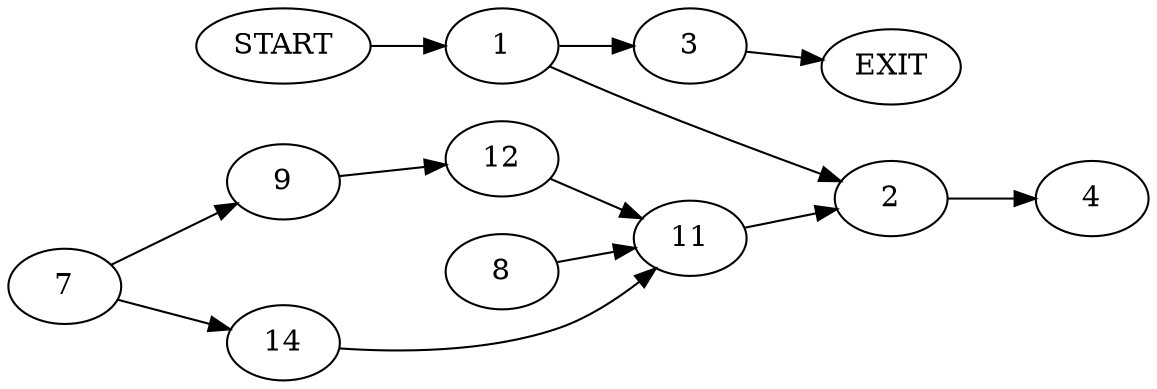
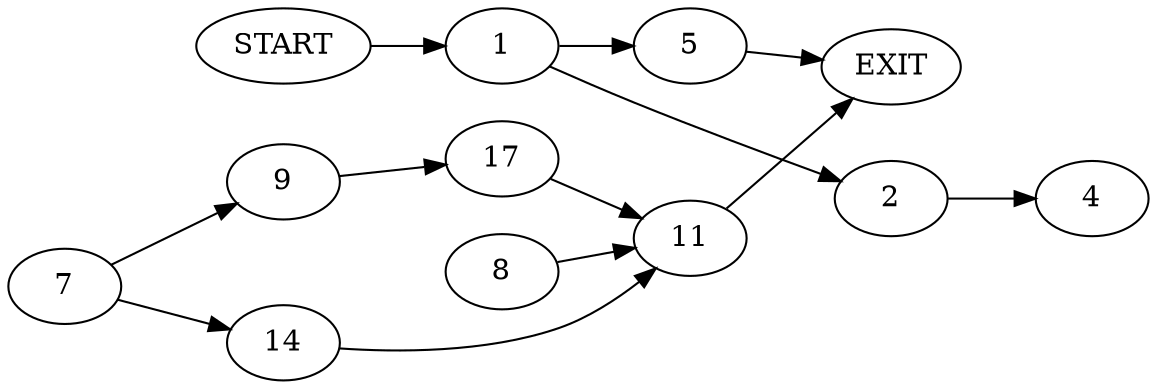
node "3": label "3" -> "5"
node "12": label "12" -> "17"
edge "11" -> "2": now "11" -> "EXIT"
